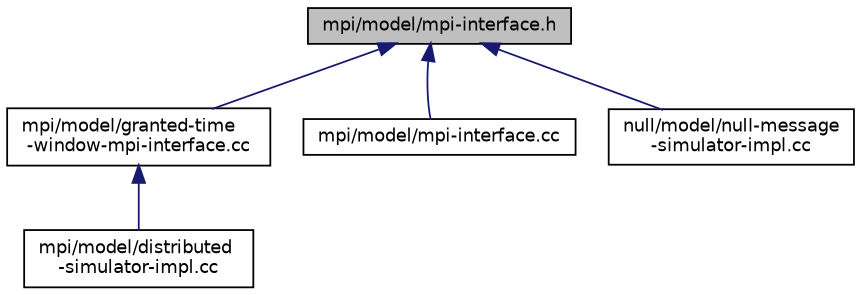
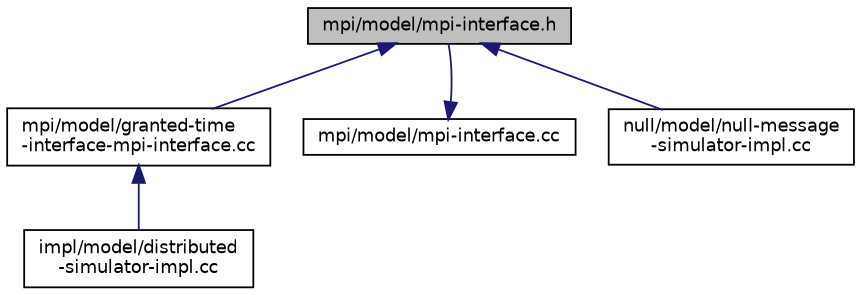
edge "mpi/model/mpi-interface.cc" -> "mpi/model/mpi-interface.h": reversed
node "mpi/model/granted-time -window-mpi-interface.cc": label "mpi/model/granted-time -window-mpi-interface.cc" -> "mpi/model/granted-time -interface-mpi-interface.cc"
node "mpi/model/distributed -simulator-impl.cc": label "mpi/model/distributed -simulator-impl.cc" -> "impl/model/distributed -simulator-impl.cc"
